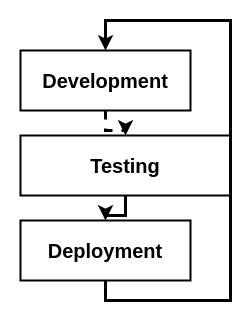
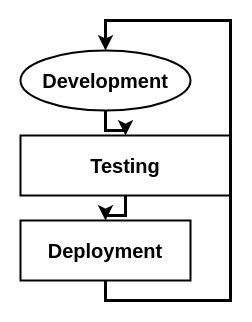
node "Development": shape rectangle -> ellipse
edge "Development" -> "Testing": style dashed -> solid
